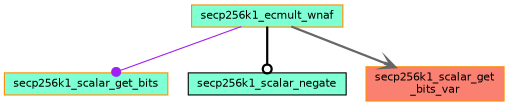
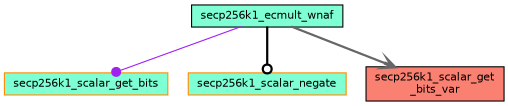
node "secp256k1_ecmult_wnaf": color darkorange -> black
node "secp256k1_scalar_negate": color black -> darkorange
node "secp256k1_scalar_get _bits_var": color darkorange -> black
